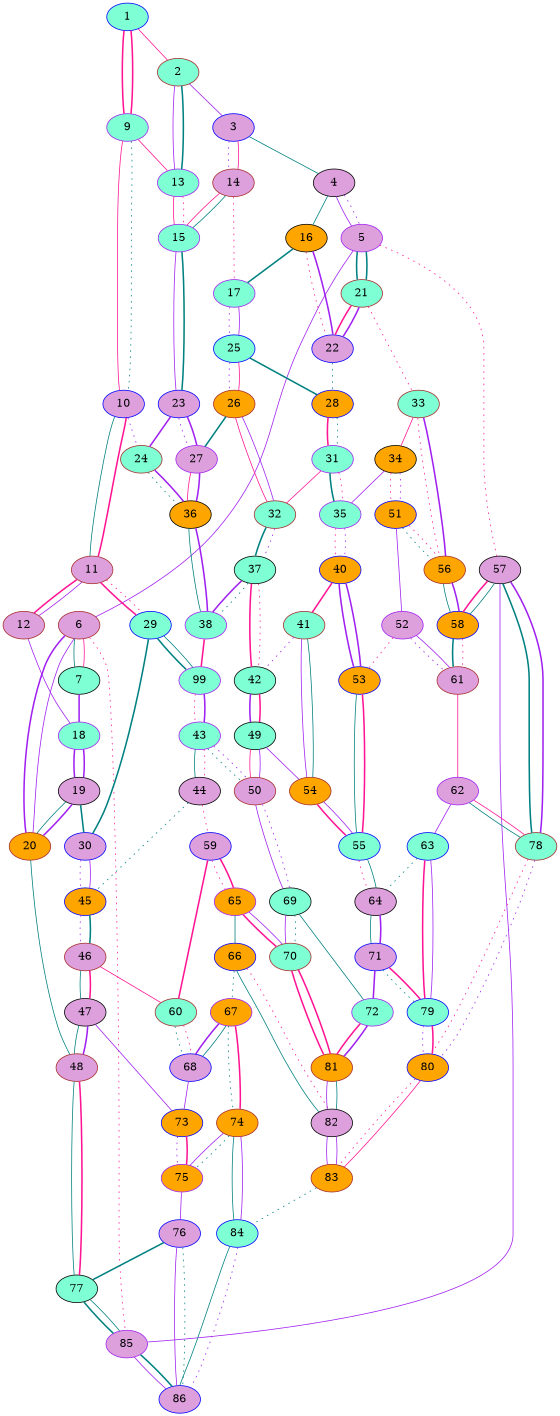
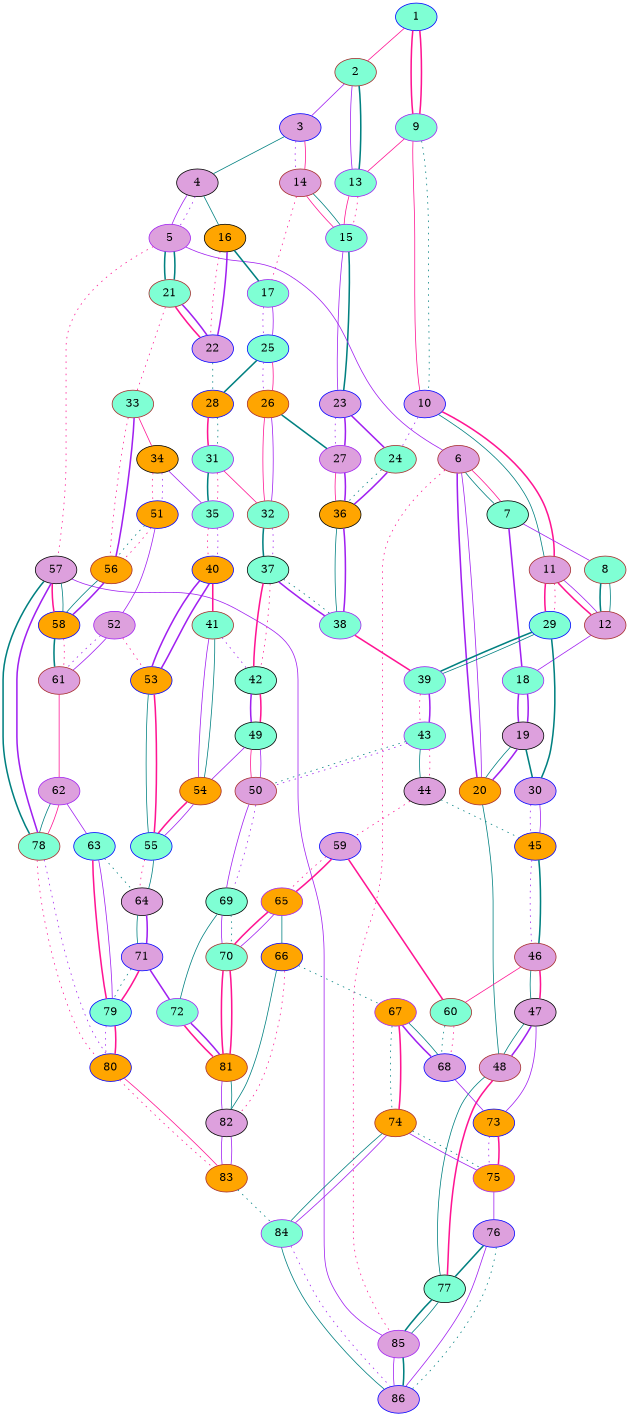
node "8": added
node "99": label "99" -> "39"
node "84": color blue -> purple
